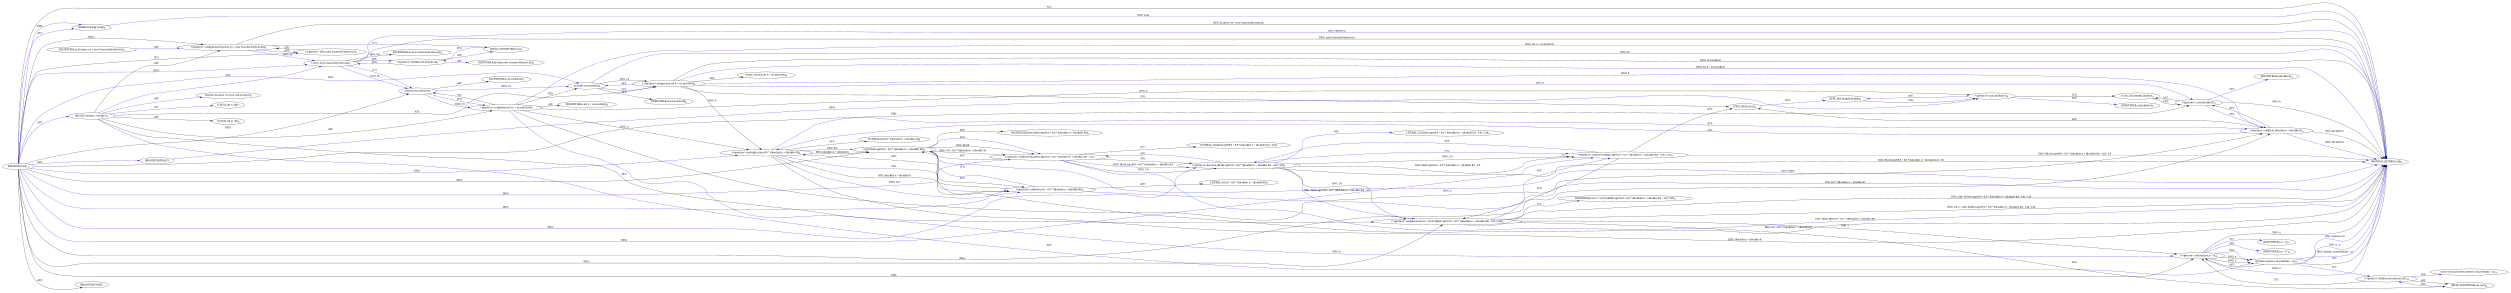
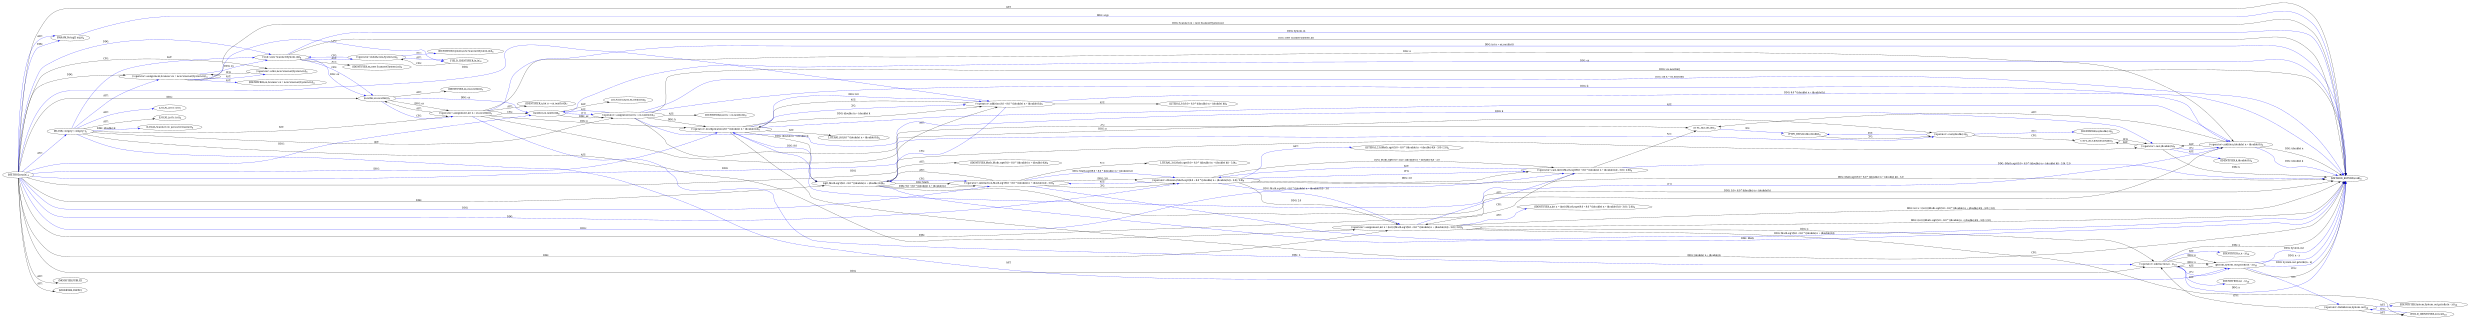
edge "(IDENTIFIER,ex,Scanner ex = new Scanner(System.in))" -> "(<operator>.assignment,Scanner ex = new Scanner(System.in))": reversed
edge "(<init>,new Scanner(System.in))" -> "(IDENTIFIER,ex,new Scanner(System.in))": label "DDG: 8.0" -> "AST: "
edge "(BLOCK,<empty>,<empty>)" -> "(<operator>.assignment,Scanner ex = new Scanner(System.in))": color black -> blue
edge "(BLOCK,<empty>,<empty>)" -> "(LOCAL,Scanner ex: java.util.Scanner)": label "AST: " -> "DDG: (double) k"
edge "(MODIFIER,PUBLIC)" -> "(<operator>.cast,(double) n)": now "(METHOD,main)" -> "(<operator>.cast,(double) n)"
edge "(METHOD,main)" -> "(MODIFIER,PUBLIC)": color blue -> black
